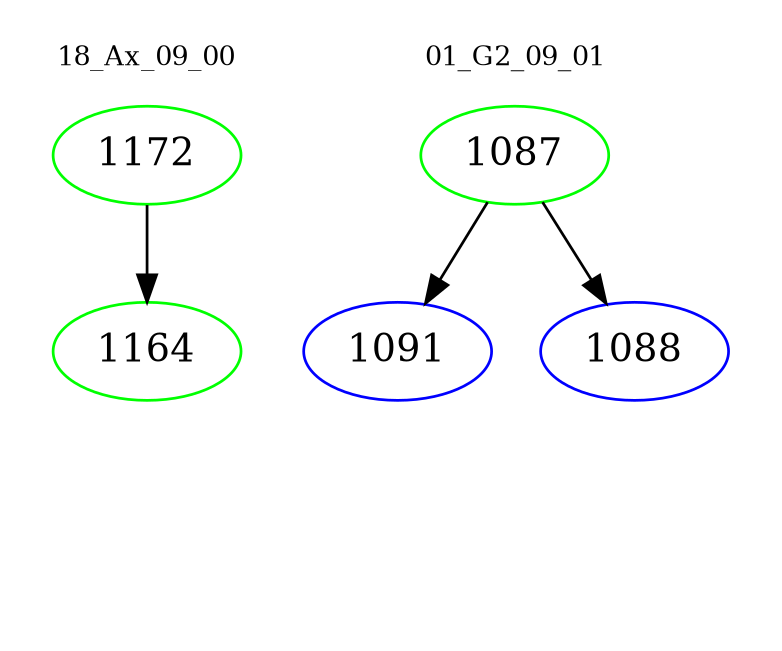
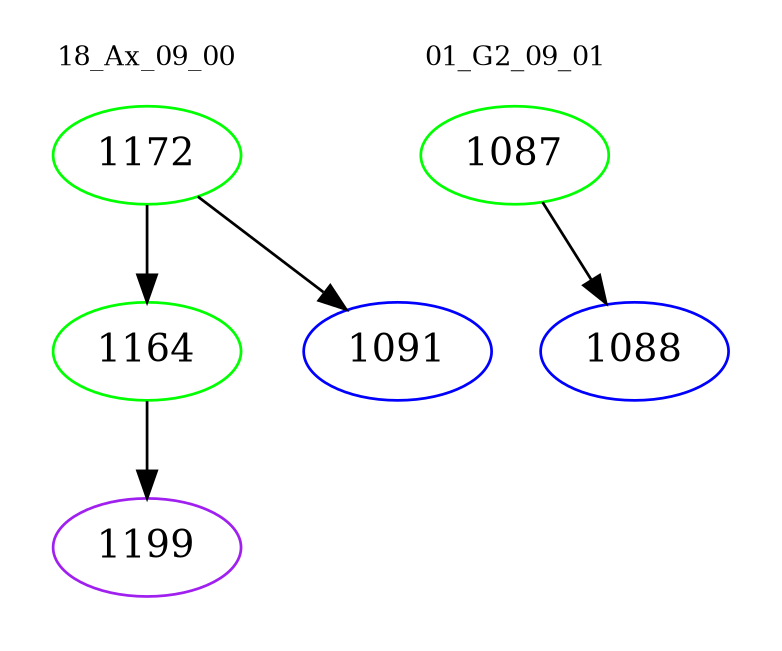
edge "1087" -> "1091": now "1172" -> "1091"
node "1199": added
